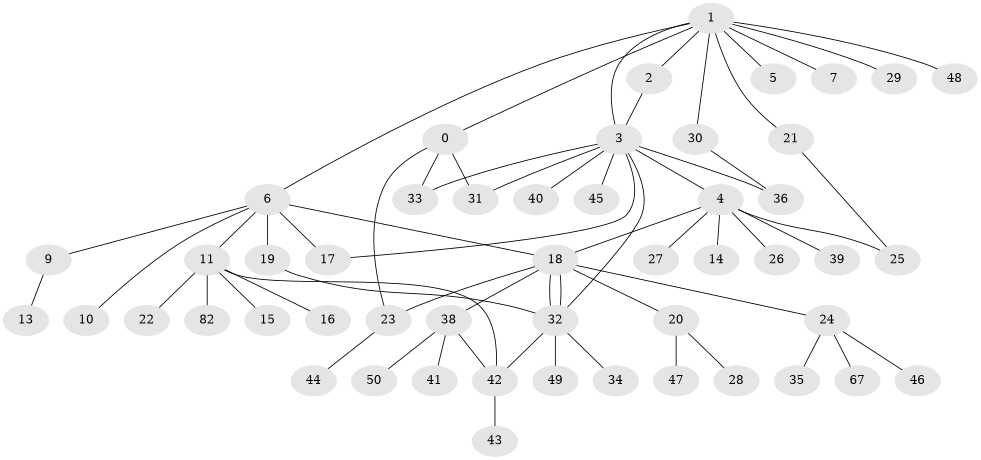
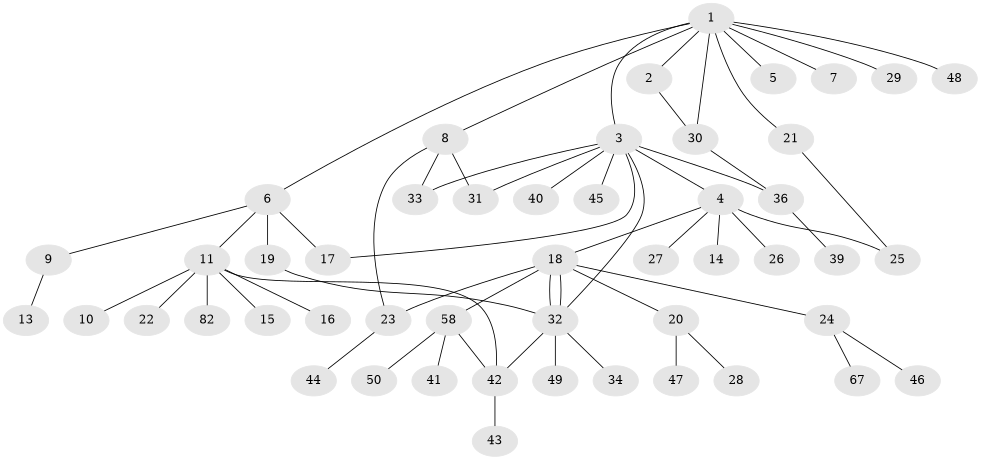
edge "2" -- "3": now "2" -- "30"
node "0": label "0" -> "8"
edge "6" -- "18": removed
edge "4" -- "39": now "36" -- "39"
edge "6" -- "10": now "11" -- "10"
node "38": label "38" -> "58"
node "35": removed
